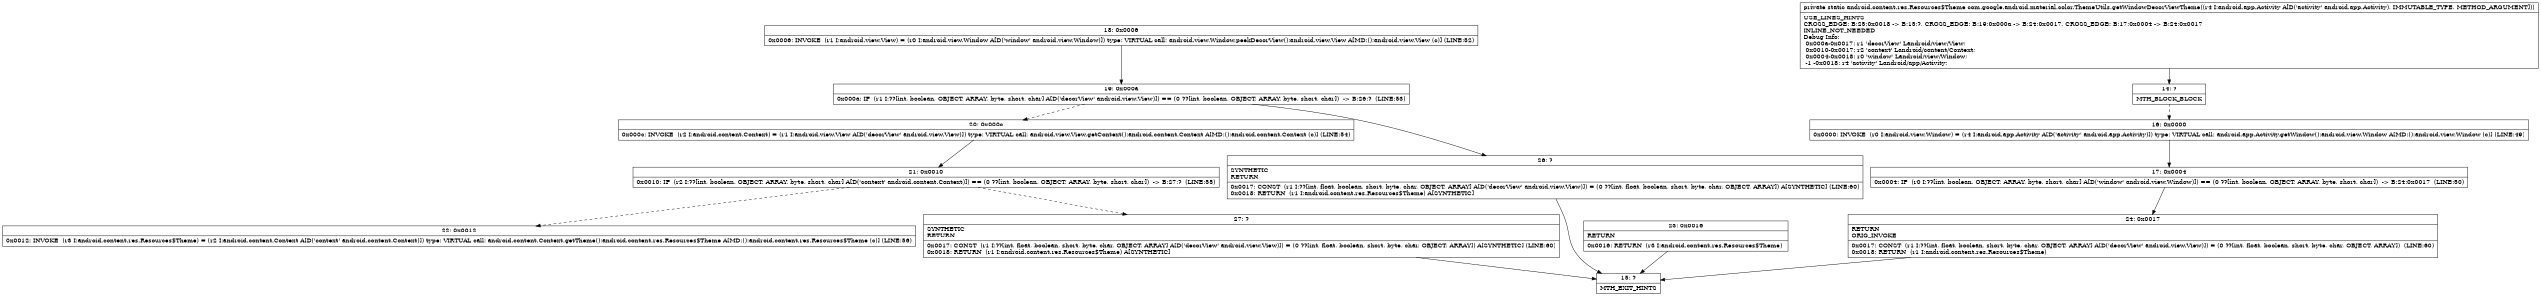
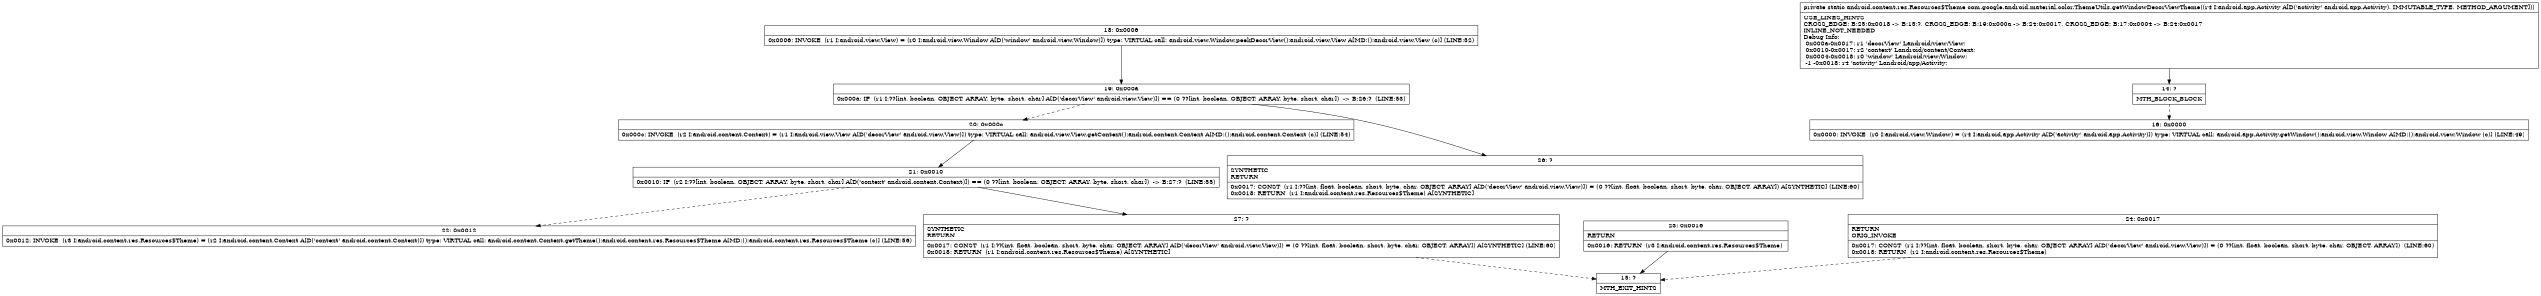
node "17: 0x0004": removed
edge "21: 0x0010" -> "27: ?": style dashed -> solid
edge "26: ?" -> "15: ?": removed
edge "27: ?" -> "15: ?": style solid -> dashed
edge "24: 0x0017" -> "15: ?": style solid -> dashed
